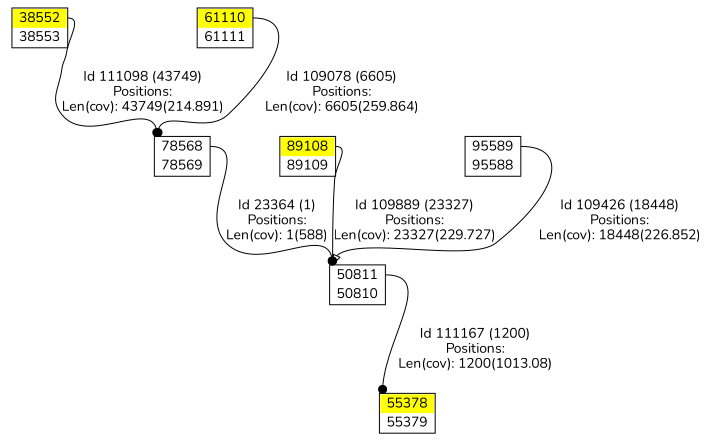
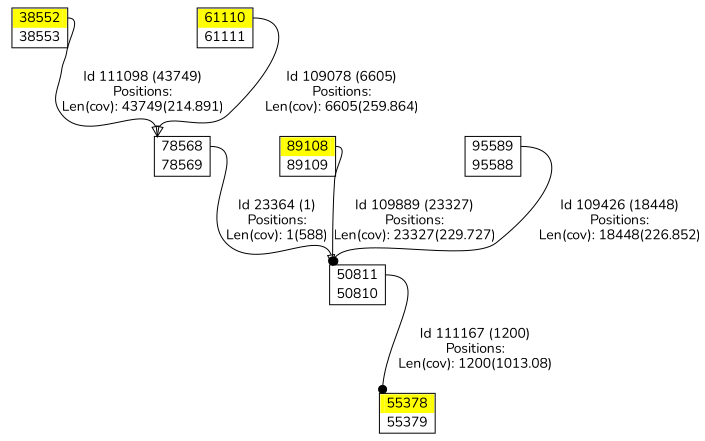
edge "61110" -> "78568": arrowhead dot -> onormal
edge "38552" -> "78568": arrowhead dot -> onormal
edge "78568" -> "50811": arrowhead dot -> onormal
edge "95589" -> "50811": arrowhead onormal -> dot
